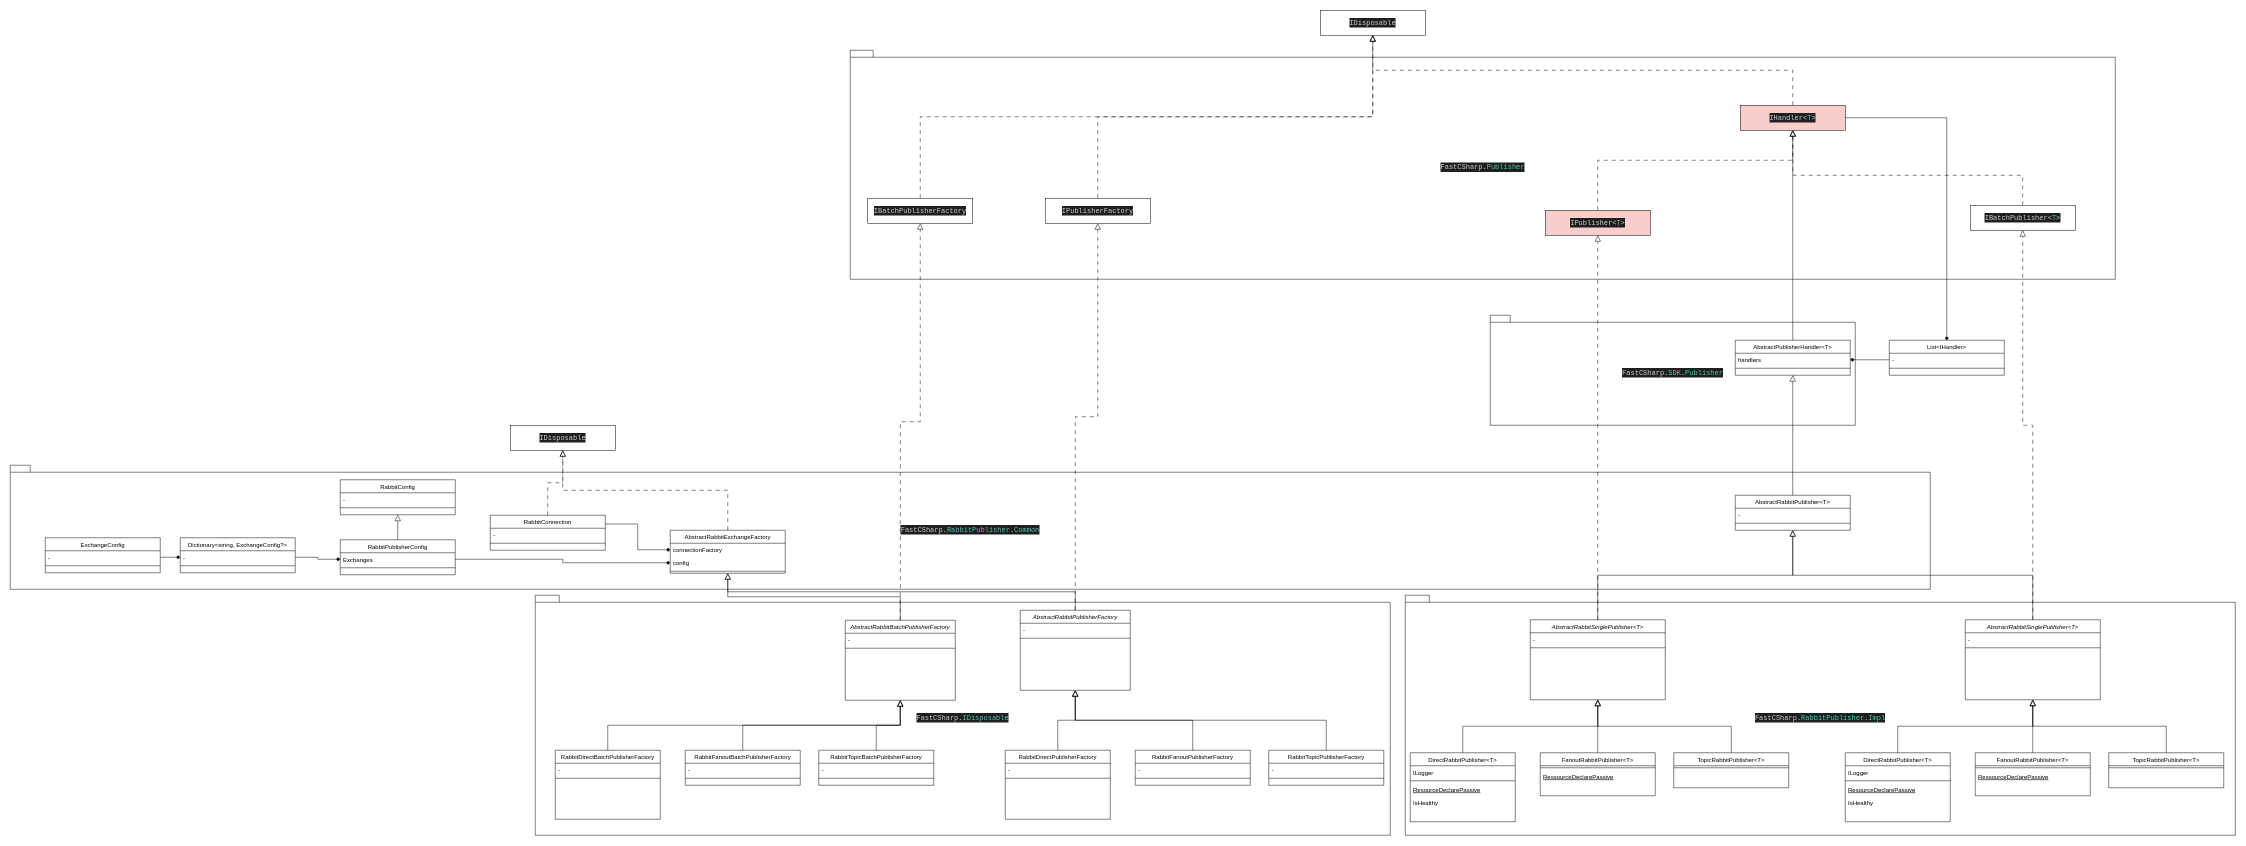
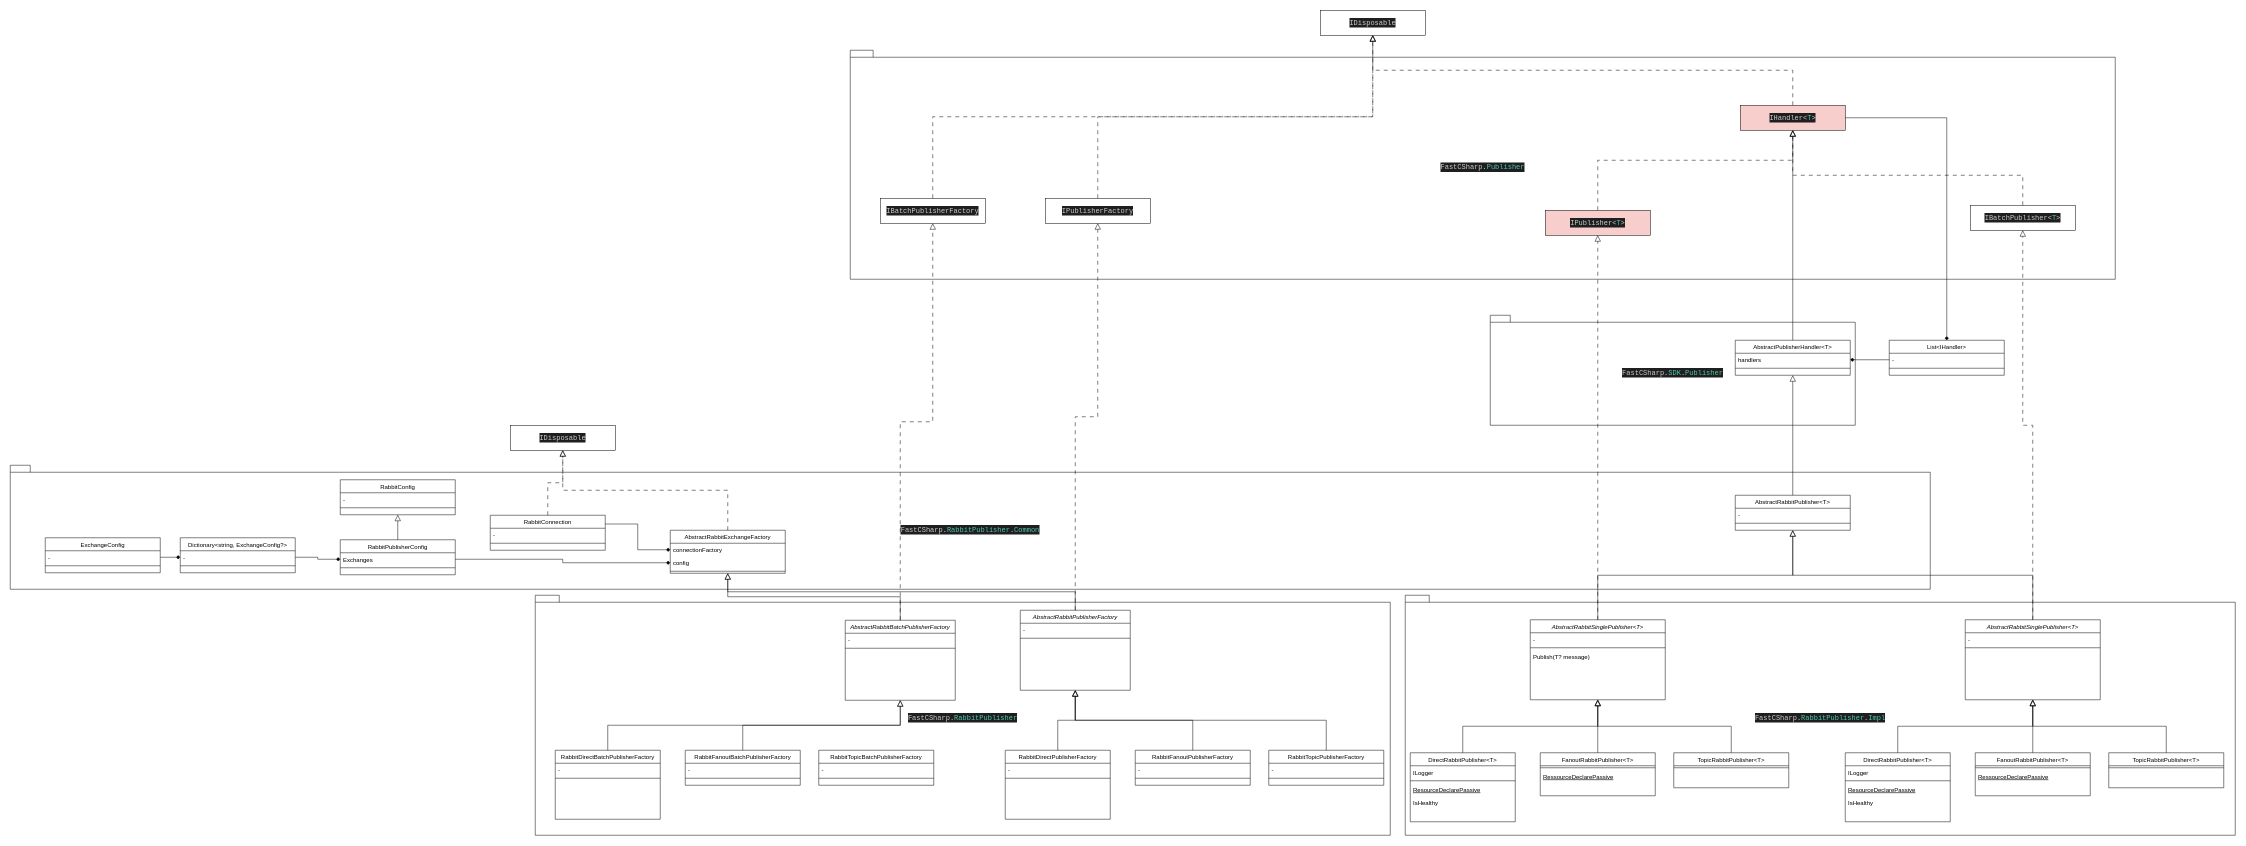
node "IBatchPublisherFactory": moved (920, 211) -> (933, 211)
node "Publish(T? message)": added
node "FastCSharp.IDisposable": label "FastCSharp.IDisposable" -> "FastCSharp.RabbitPublisher"
edge "RabbitTopicBatchPublisherFactory" -> "AbstractRabbitBatchPublisherFactory": removed
